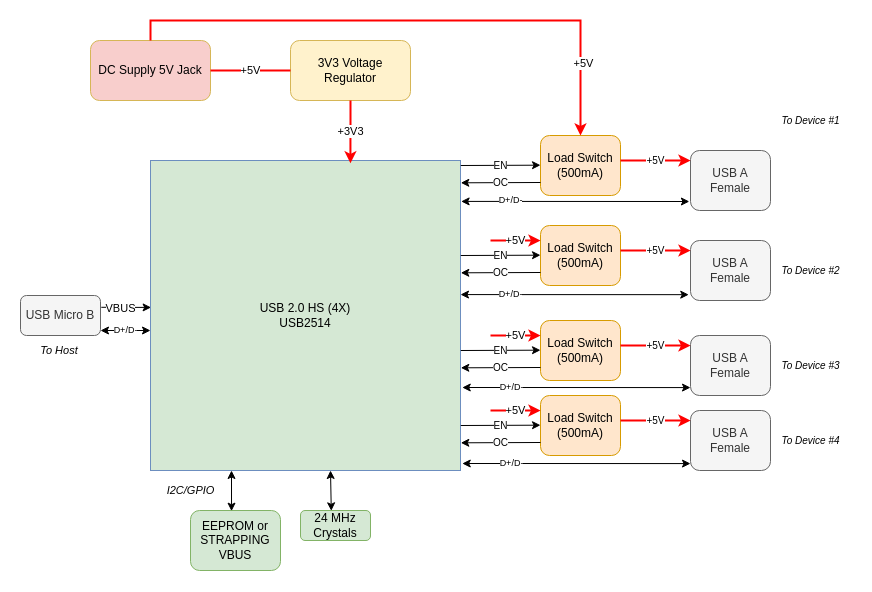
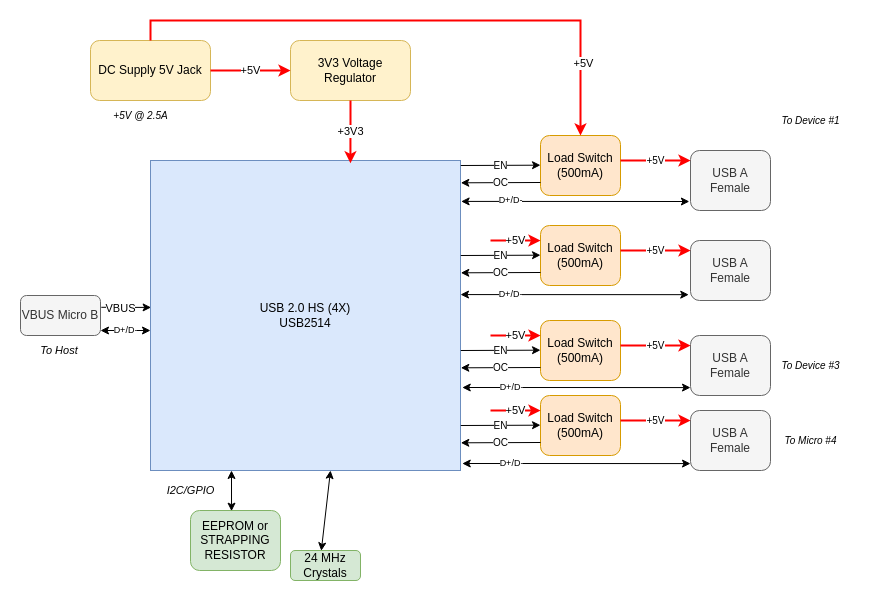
node "DC Supply 5V Jack": fillcolor #f8cecc -> #fff2cc
edge "DC Supply 5V Jack" -- "3V3 Voltage Regulator": arrowhead none -> classic
node "+5V @ 2.5A": added
node "To Device #2": removed
node "USB Micro B": label "USB Micro B" -> "VBUS Micro B"
node "USB 2.0 HS (4X) USB2514": fillcolor #d5e8d4 -> #dae8fc
node "To Device #4": label "To Device #4" -> "To Micro #4"
node "24 MHz Crystals": moved (336, 526) -> (326, 566)
node "EEPROM or STRAPPING VBUS": label "EEPROM or STRAPPING VBUS" -> "EEPROM or STRAPPING RESISTOR"
